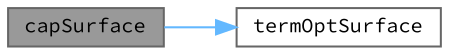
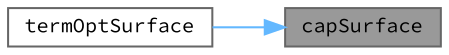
edge "capSurface" -> "termOptSurface": reversed
